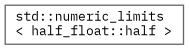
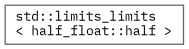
node "std::numeric_limits < half_float::half >": label "std::numeric_limits < half_float::half >" -> "std::limits_limits < half_float::half >"
